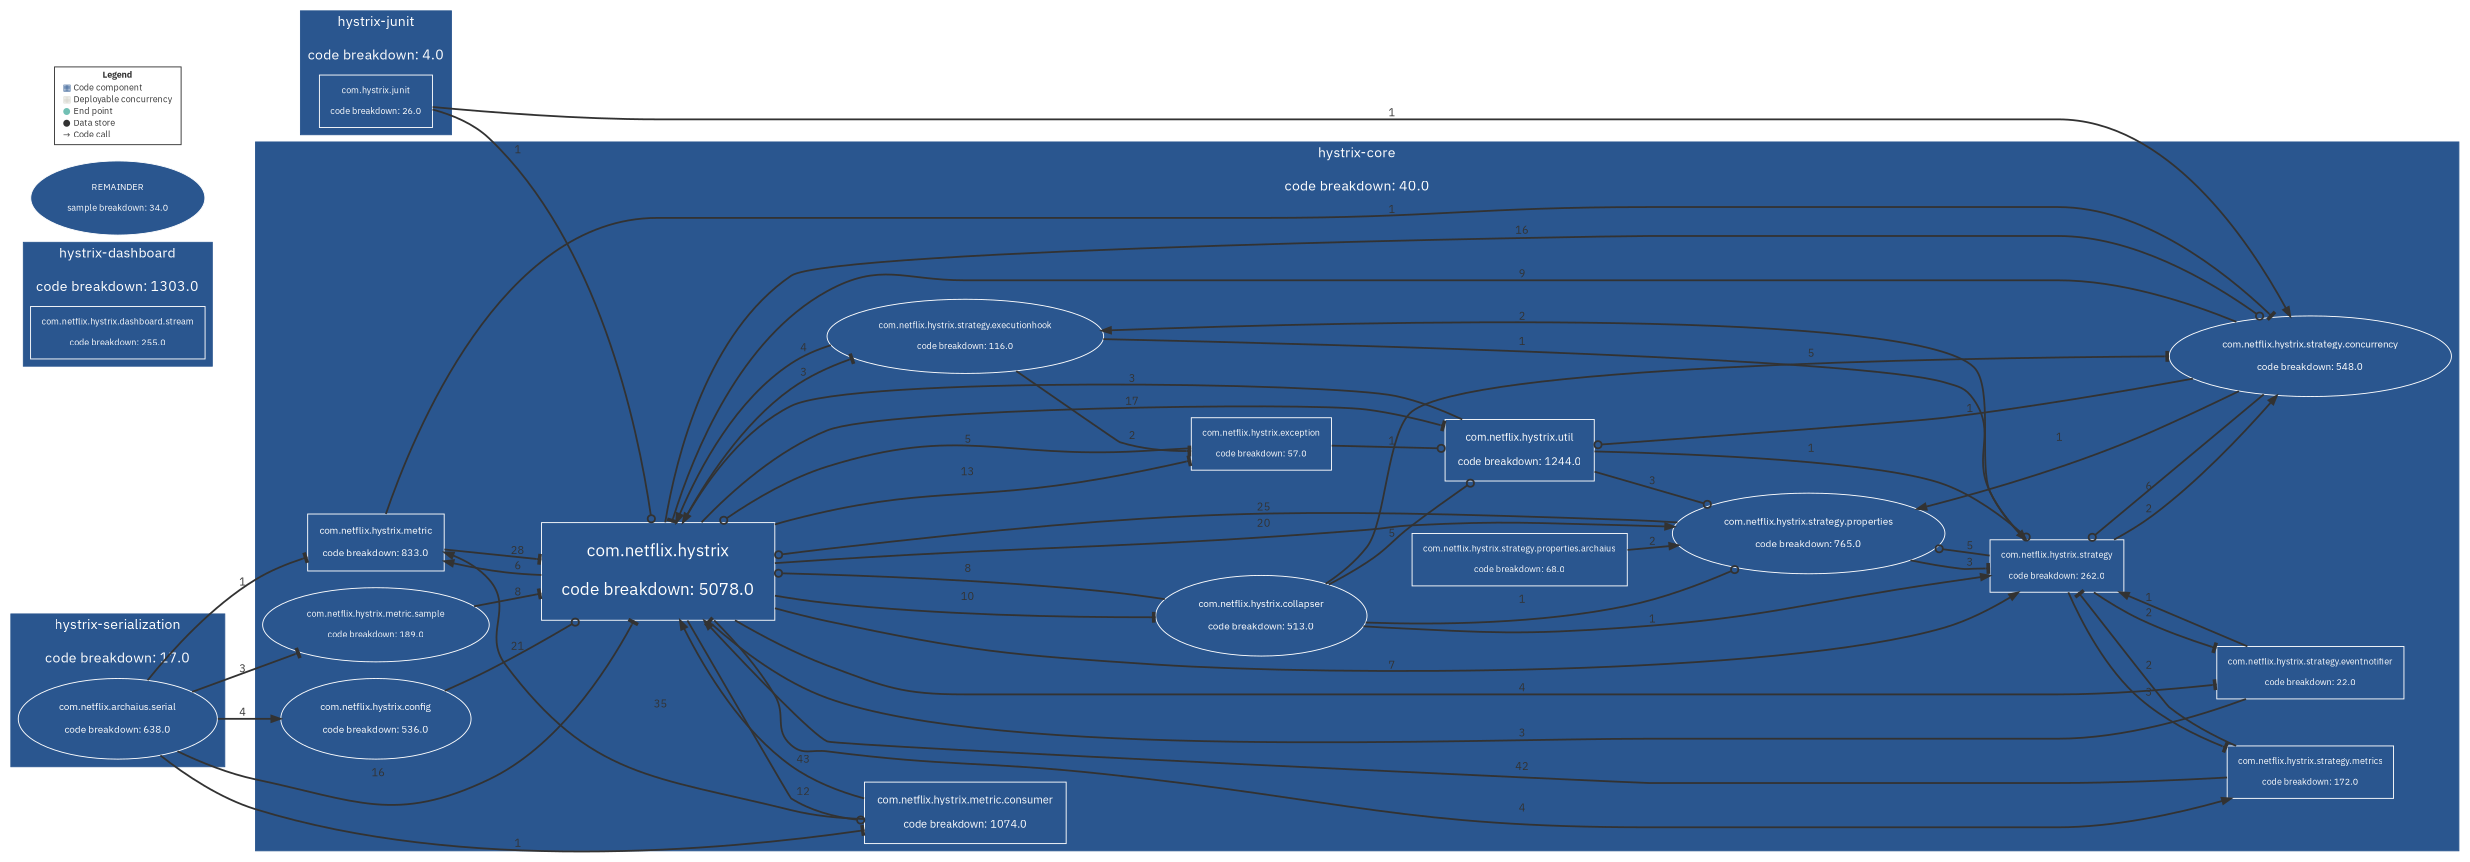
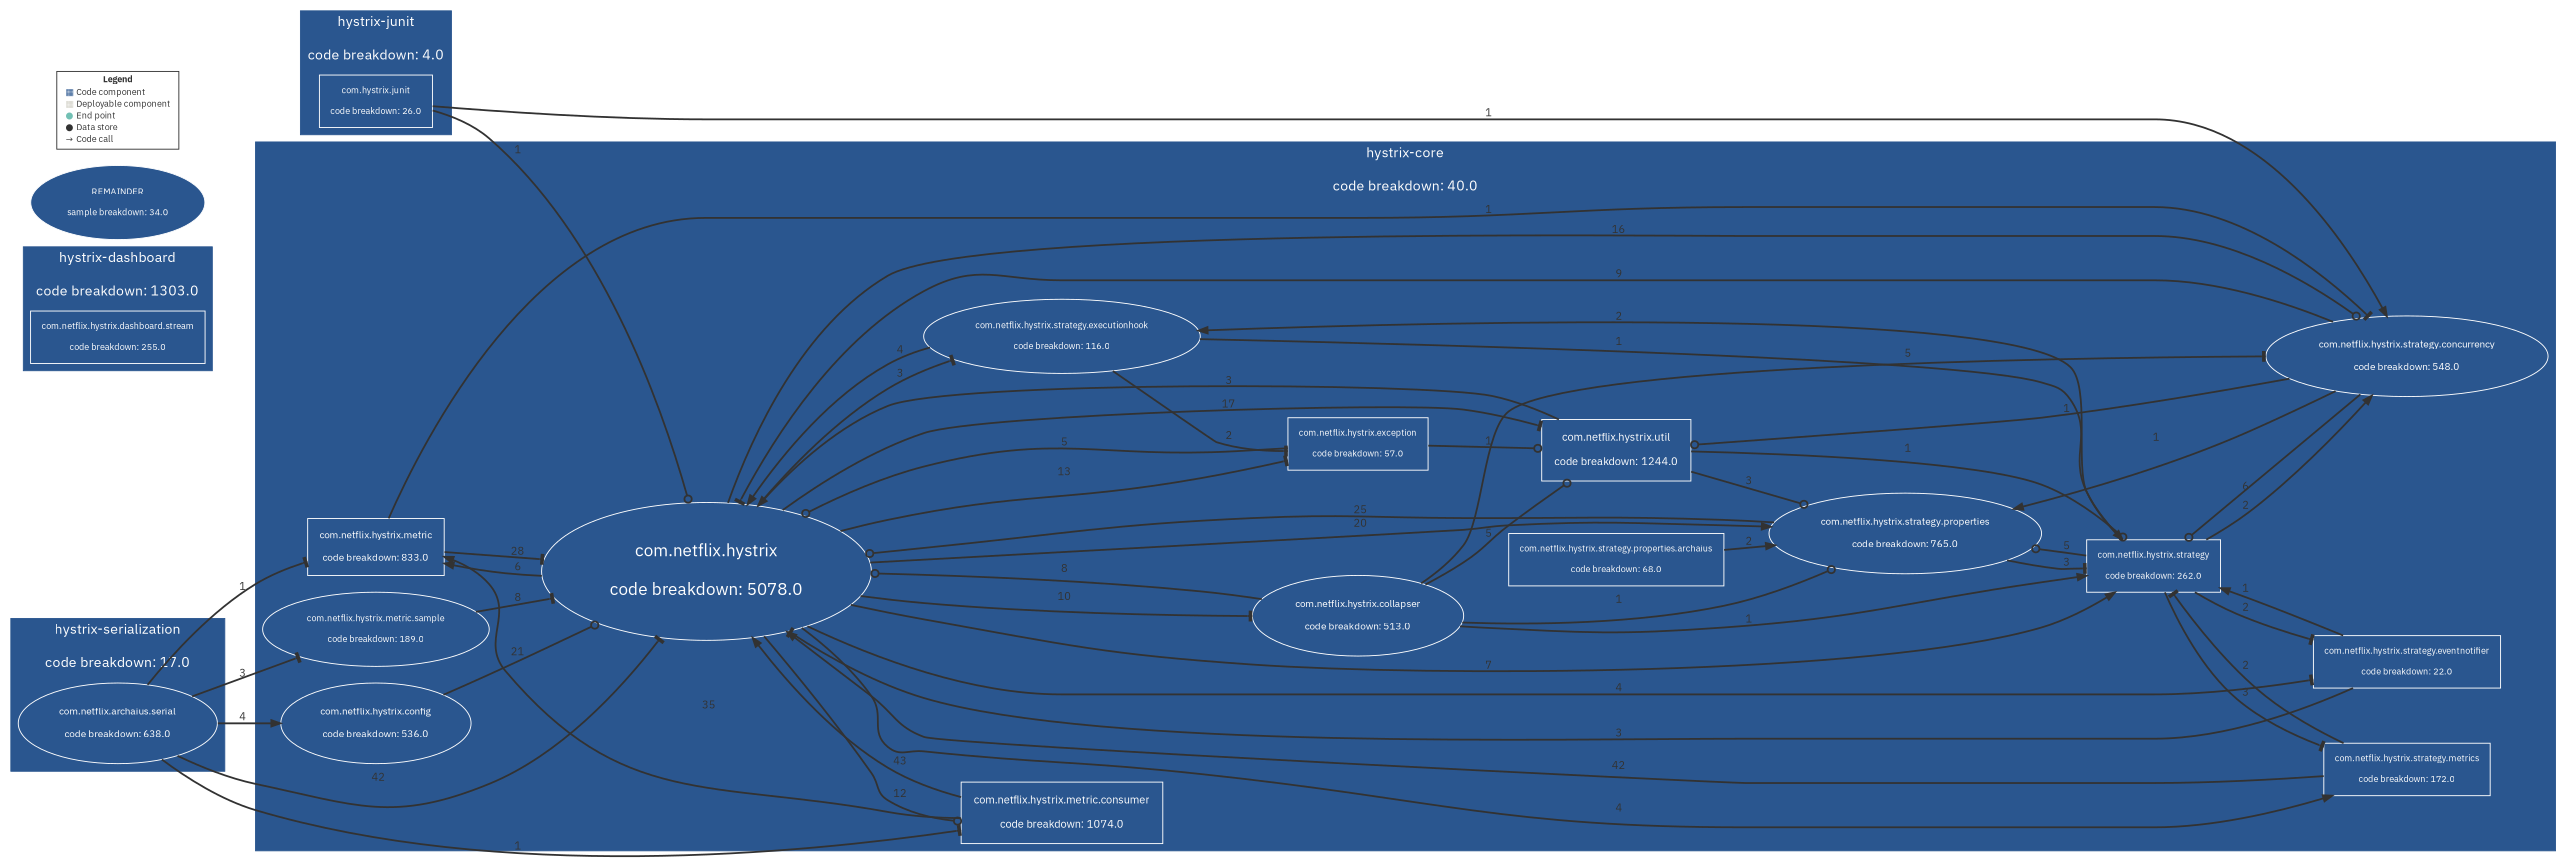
node "Legend": text "Deployable concurrency" -> "Deployable component"
node "com.netflix.hystrix code breakdown: 5078.0": shape box -> ellipse
edge "com.netflix.archaius.serial code breakdown: 638.0" -> "com.netflix.hystrix code breakdown: 5078.0": label "  16" -> "  42"
